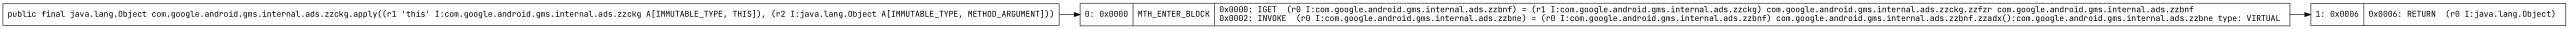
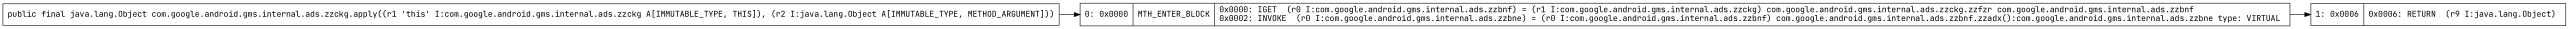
node "1: 0x0006": text "0x0006: RETURN  (r0 I:java.lang.Object)" -> "0x0006: RETURN  (r9 I:java.lang.Object)"
